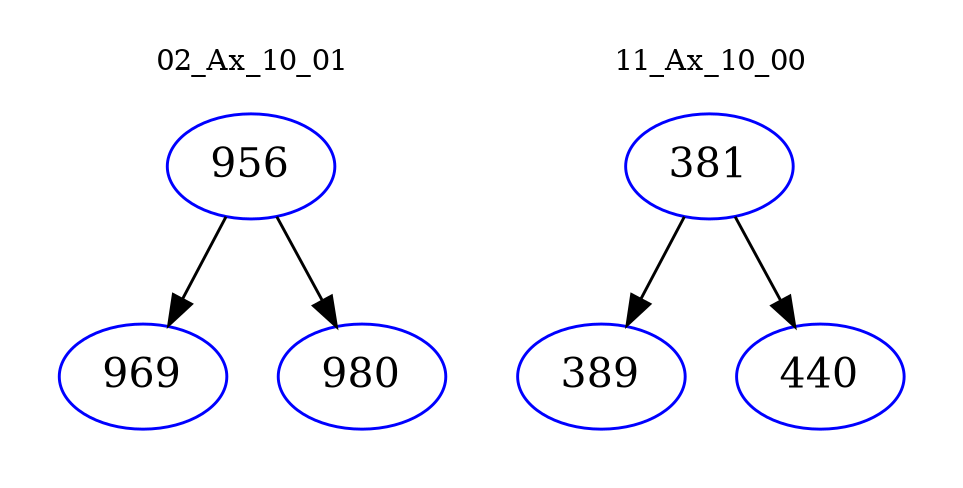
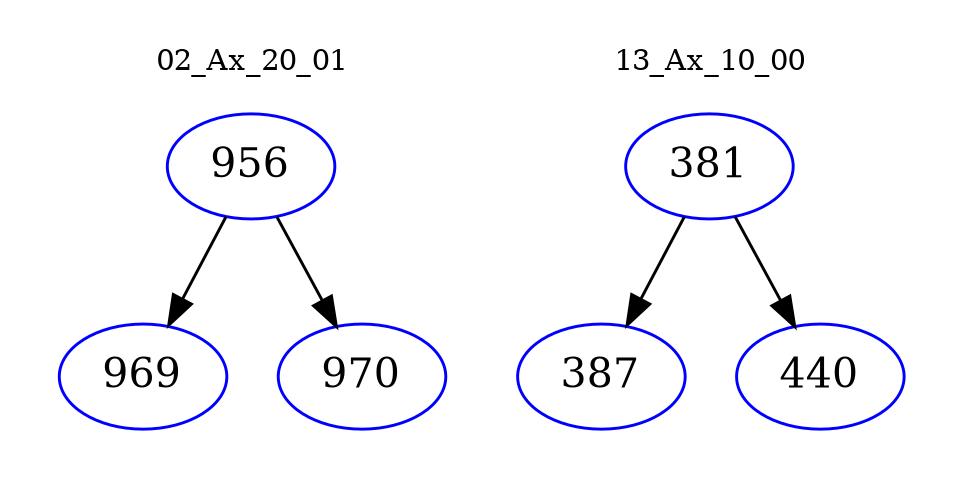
cluster "02_Ax_10_01": label "02_Ax_10_01" -> "02_Ax_20_01"
cluster "11_Ax_10_00": label "11_Ax_10_00" -> "13_Ax_10_00"
node "980": label "980" -> "970"
node "389": label "389" -> "387"
